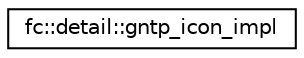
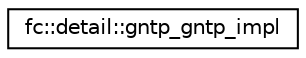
node "fc::detail::gntp_icon_impl": label "fc::detail::gntp_icon_impl" -> "fc::detail::gntp_gntp_impl"
